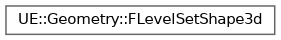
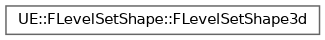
node "UE::Geometry::FLevelSetShape3d": label "UE::Geometry::FLevelSetShape3d" -> "UE::FLevelSetShape::FLevelSetShape3d"
